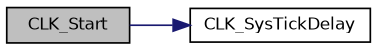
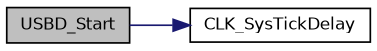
node "CLK_Start": label "CLK_Start" -> "USBD_Start"
